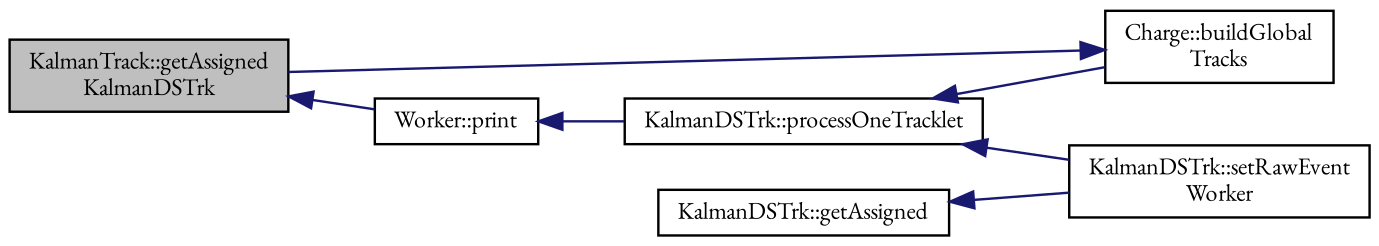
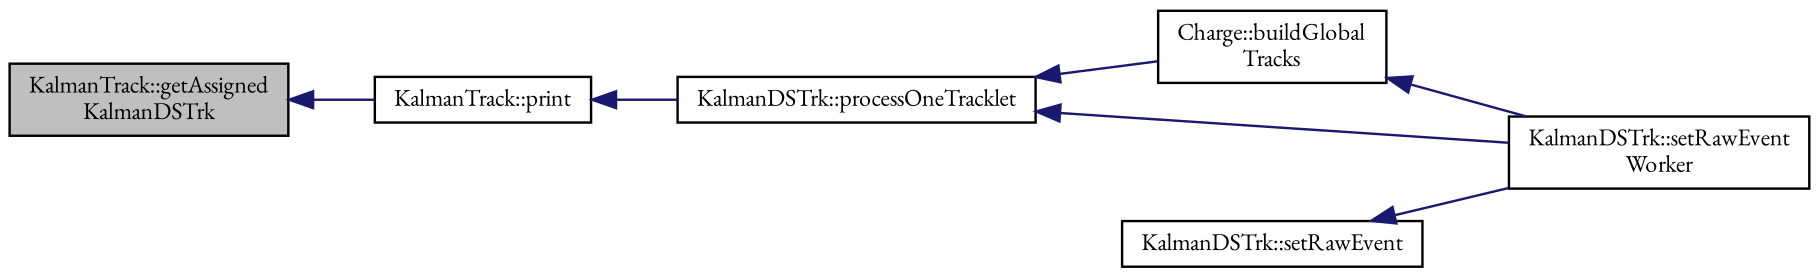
edge "KalmanTrack::getAssigned KalmanDSTrk" -> "Charge::buildGlobal Tracks": now "KalmanDSTrk::setRawEvent Worker" -> "Charge::buildGlobal Tracks"
node "Worker::print": label "Worker::print" -> "KalmanTrack::print"
node "KalmanDSTrk::getAssigned": label "KalmanDSTrk::getAssigned" -> "KalmanDSTrk::setRawEvent"
